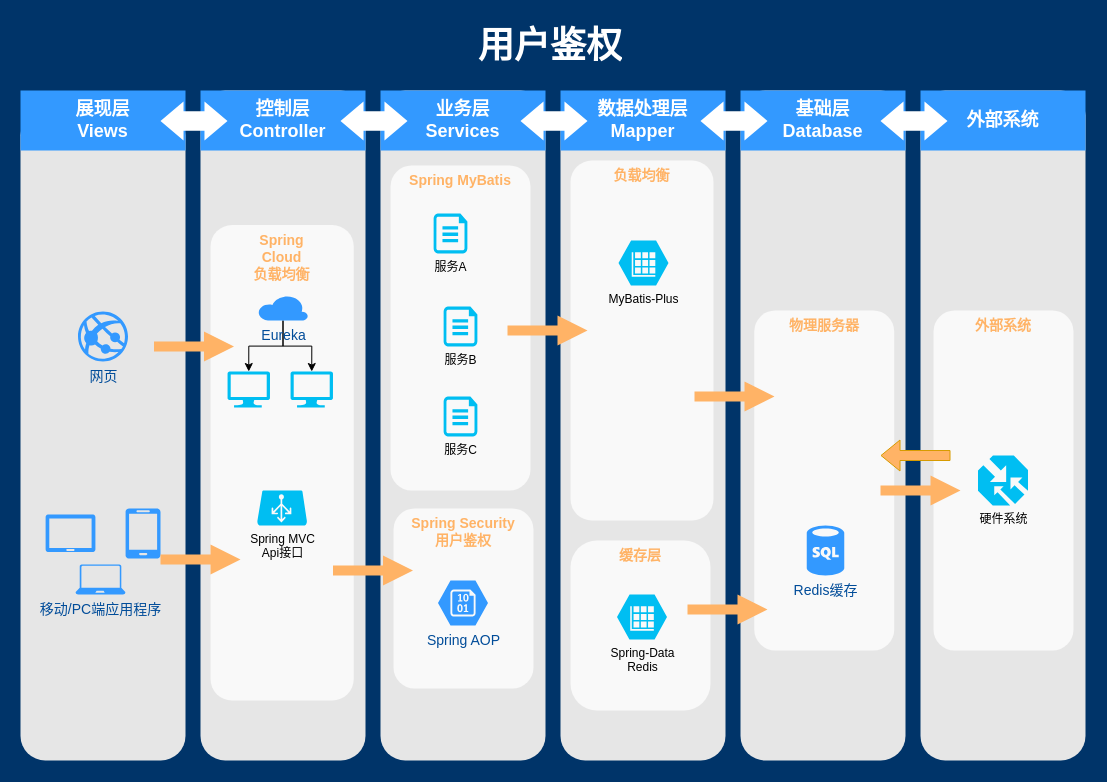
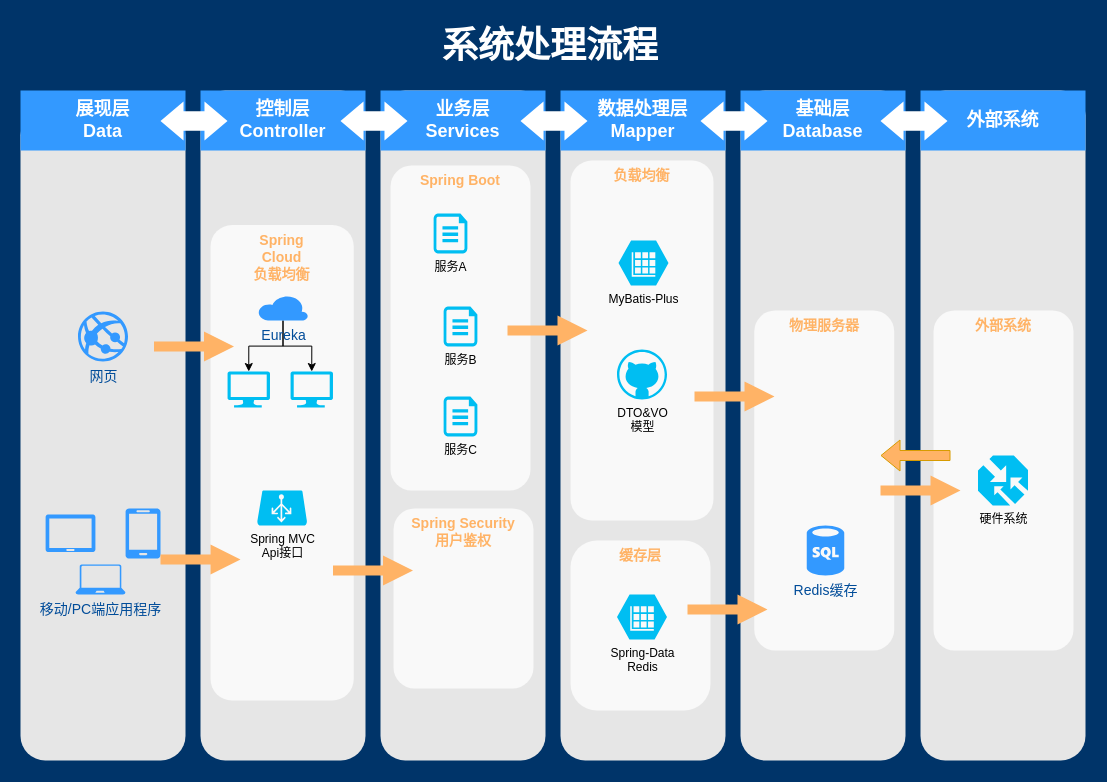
node "用户鉴权": label "用户鉴权" -> "系统处理流程"
node "展现层 Views": label "展现层 Views" -> "展现层 Data"
node "Spring MyBatis": label "Spring MyBatis" -> "Spring Boot"
node "DTO&VO 模型": added
node "Spring AOP": removed
